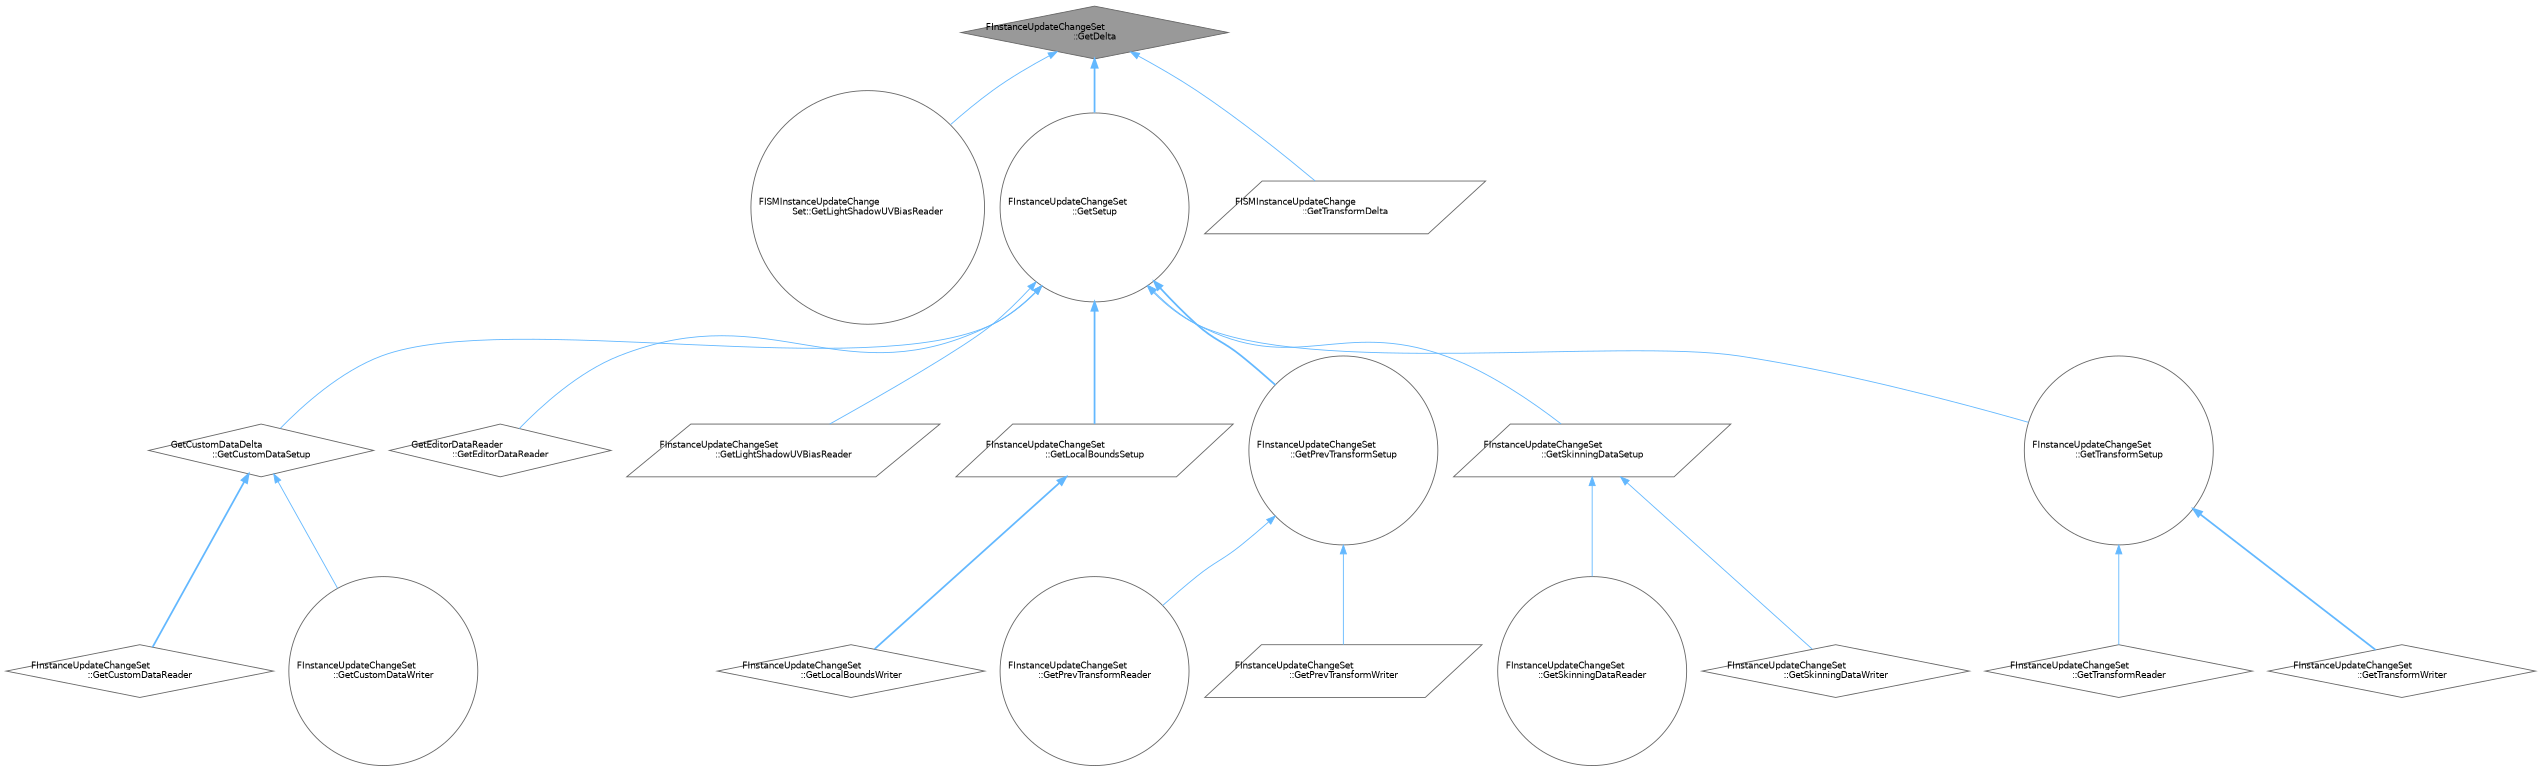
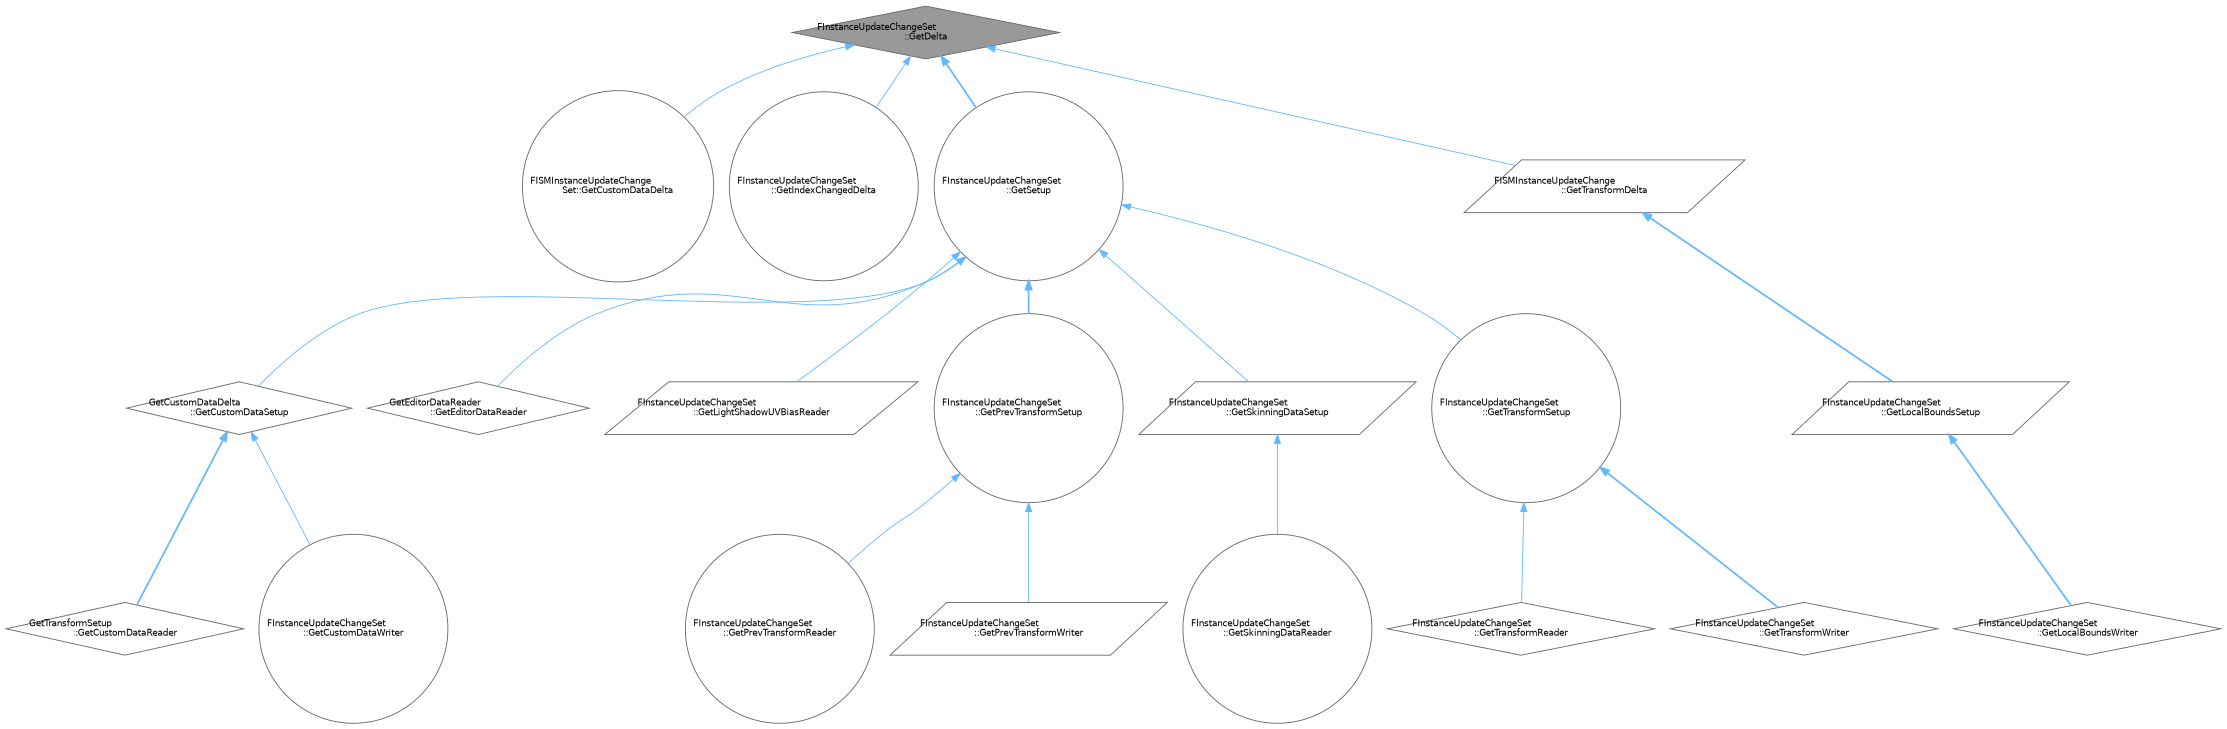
node "FInstanceUpdateChangeSet ::GetIndexChangedDelta": added
node "FISMInstanceUpdateChange Set::GetLightShadowUVBiasReader": label "FISMInstanceUpdateChange Set::GetLightShadowUVBiasReader" -> "FISMInstanceUpdateChange Set::GetCustomDataDelta"
edge "FInstanceUpdateChangeSet ::GetLocalBoundsSetup" -> "FInstanceUpdateChangeSet ::GetSetup": now "FInstanceUpdateChangeSet ::GetLocalBoundsSetup" -> "FISMInstanceUpdateChange ::GetTransformDelta"
node "FInstanceUpdateChangeSet ::GetCustomDataReader": label "FInstanceUpdateChangeSet ::GetCustomDataReader" -> "GetTransformSetup ::GetCustomDataReader"
node "FInstanceUpdateChangeSet ::GetSkinningDataWriter": removed
